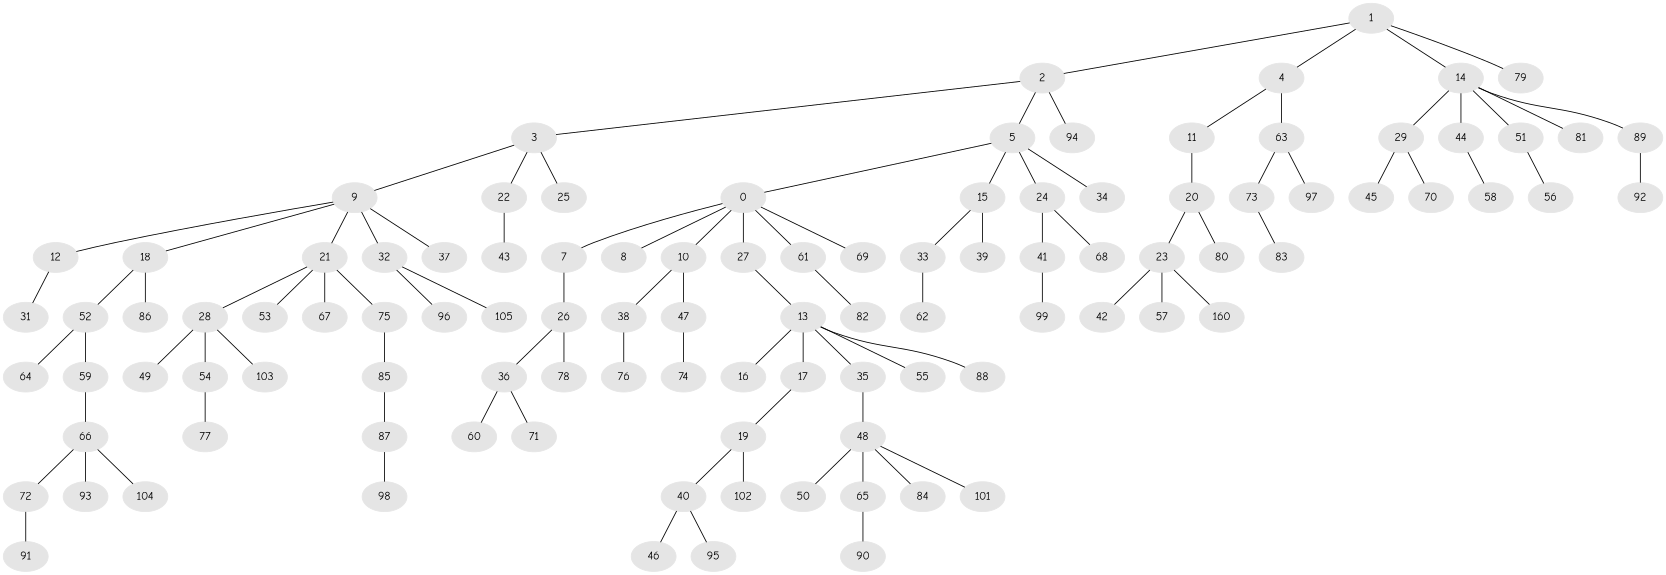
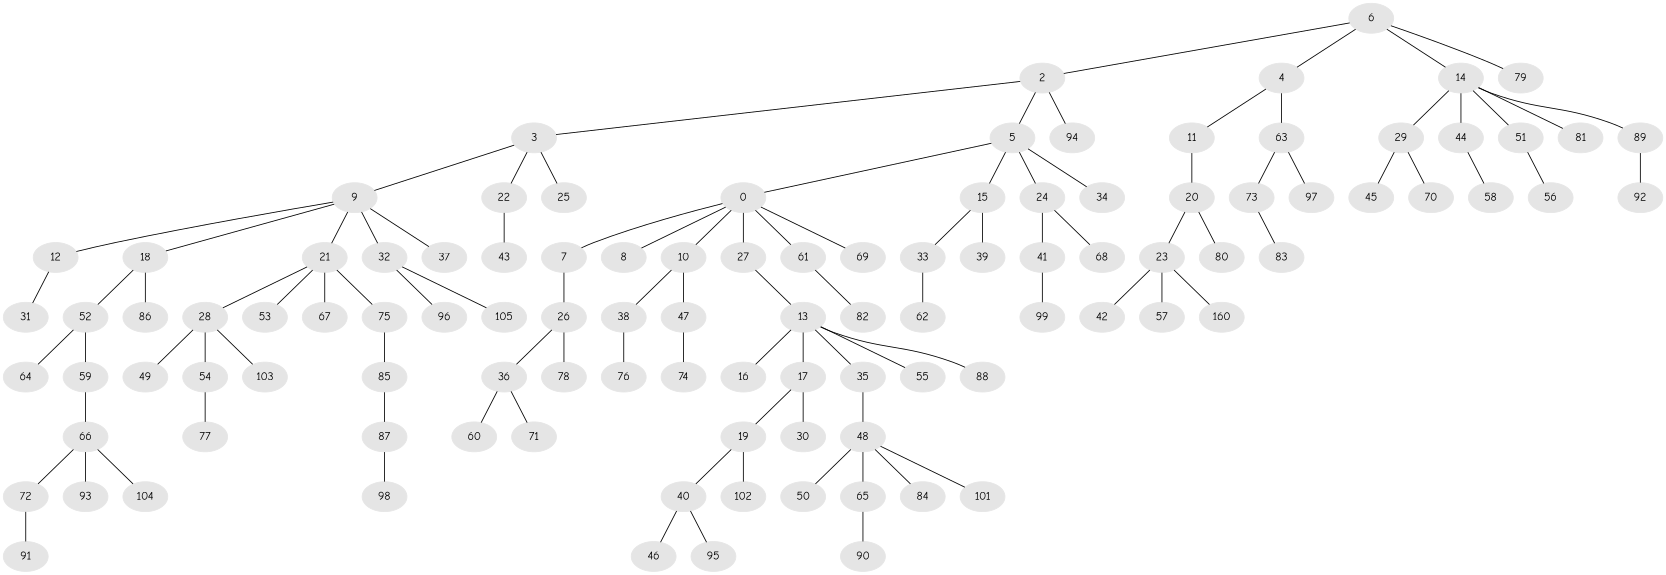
node "1": label "1" -> "6"
node "30": added
